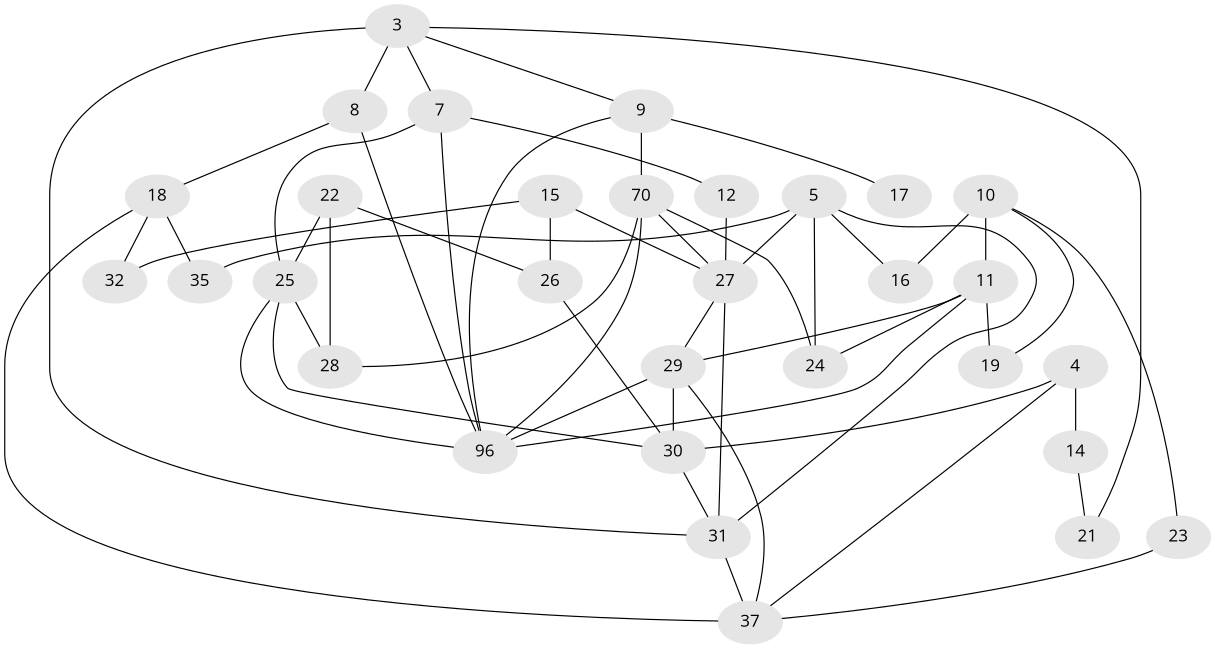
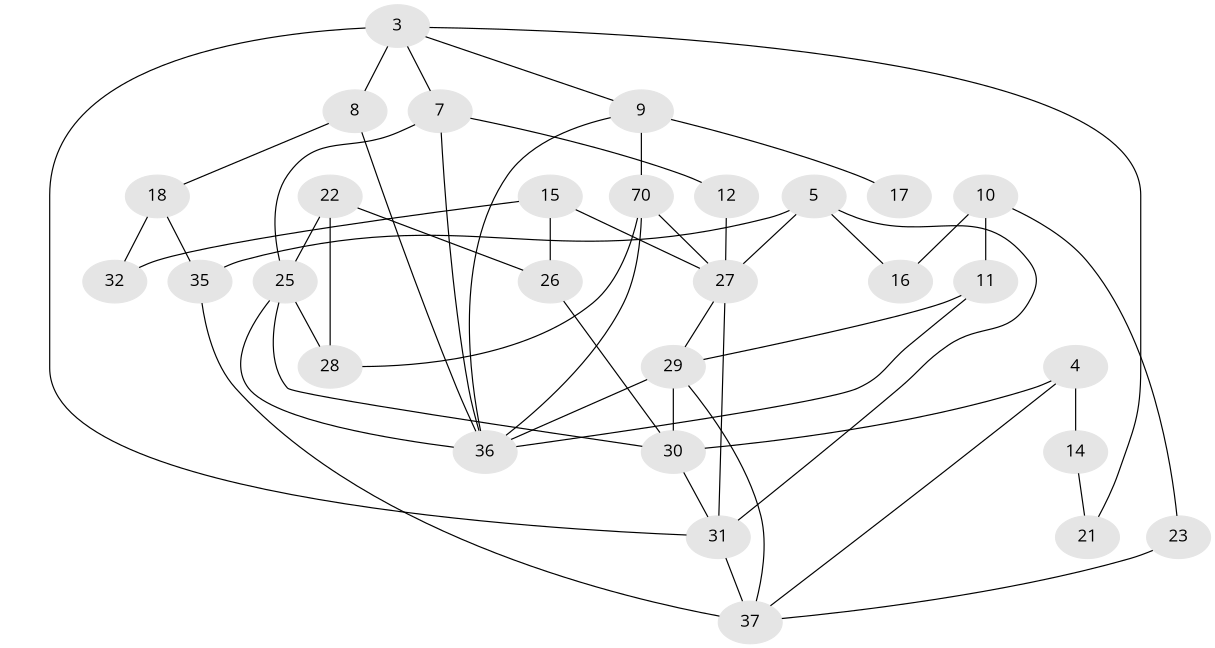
node "24": removed
node "19": removed
node "96": label "96" -> "36"
edge "18" -- "37": now "35" -- "37"
